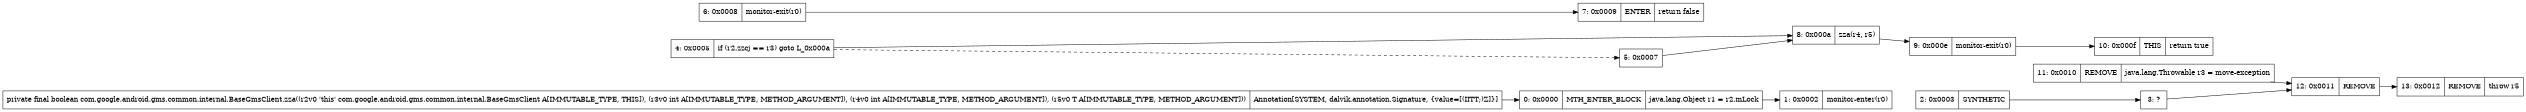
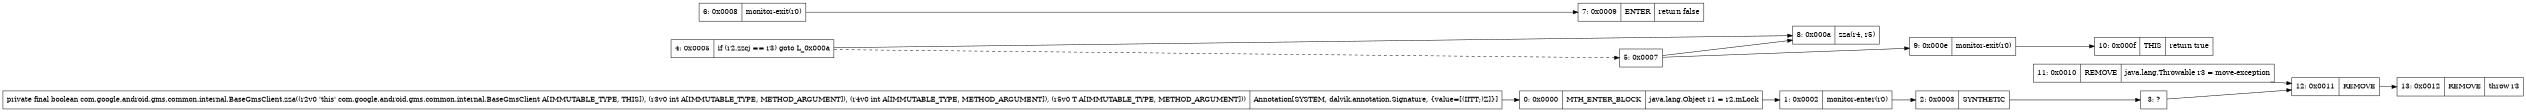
edge "8: 0x000a" -> "9: 0x000e": now "5: 0x0007" -> "9: 0x000e"
node "13: 0x0012": text "throw r5" -> "throw r3"
edge "1: 0x0002" -> "2: 0x0003": added
